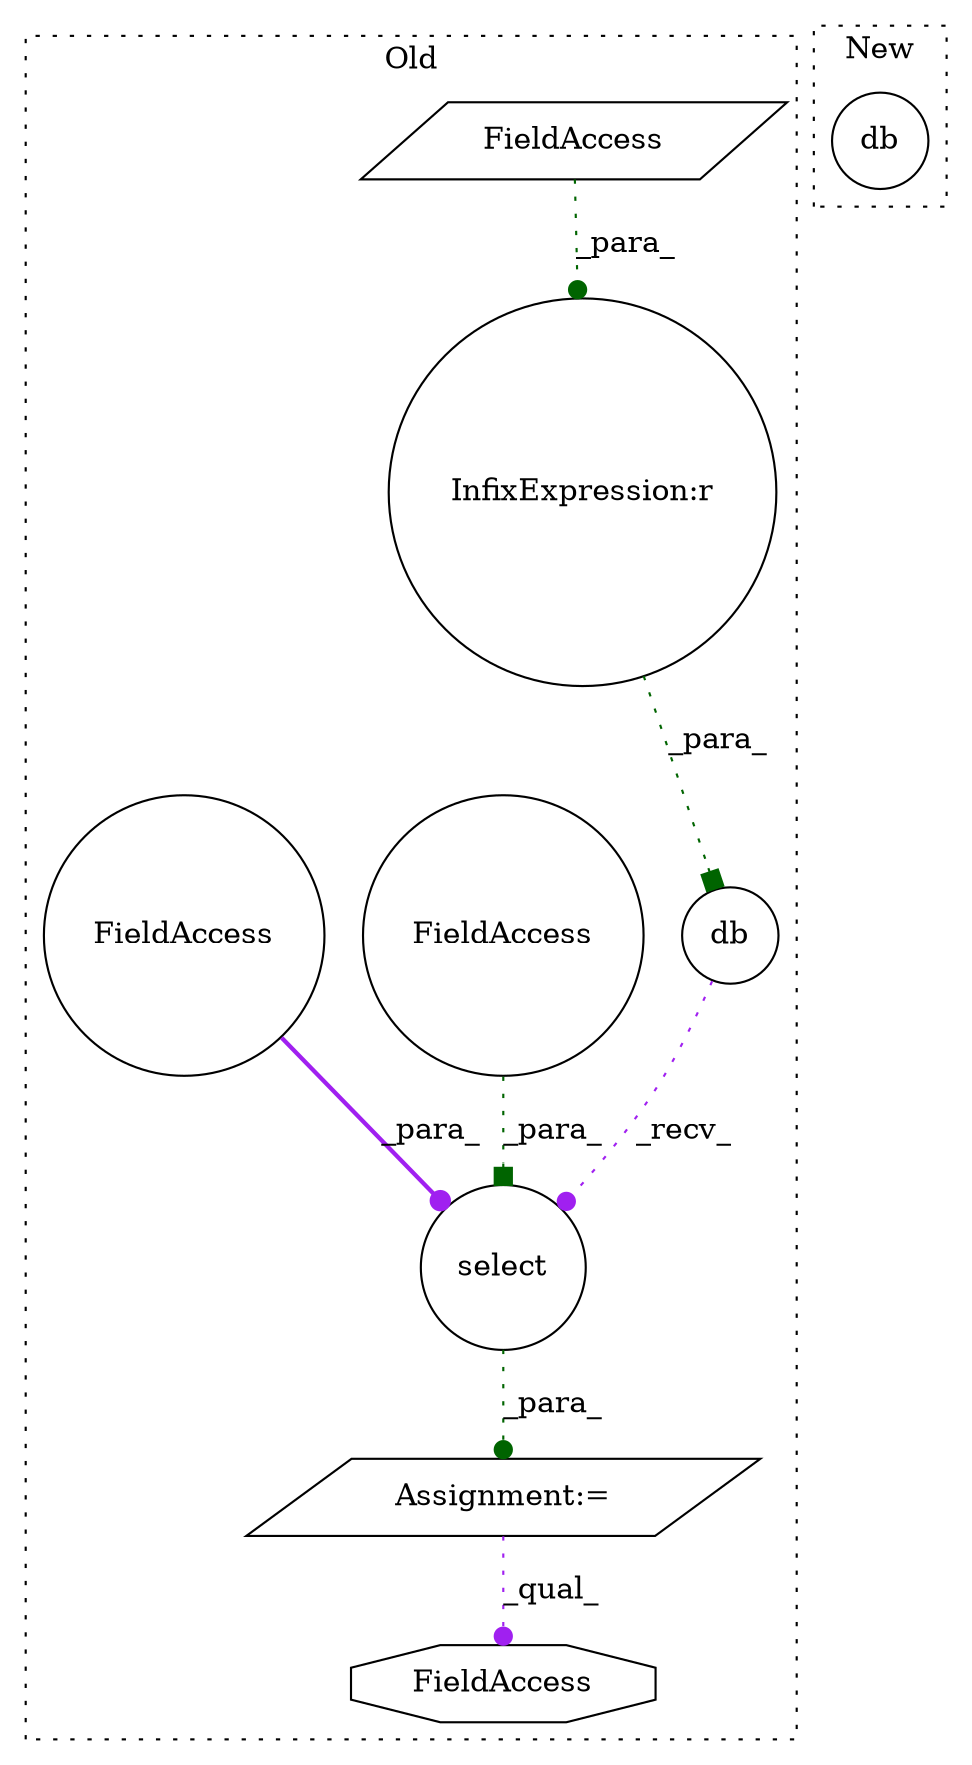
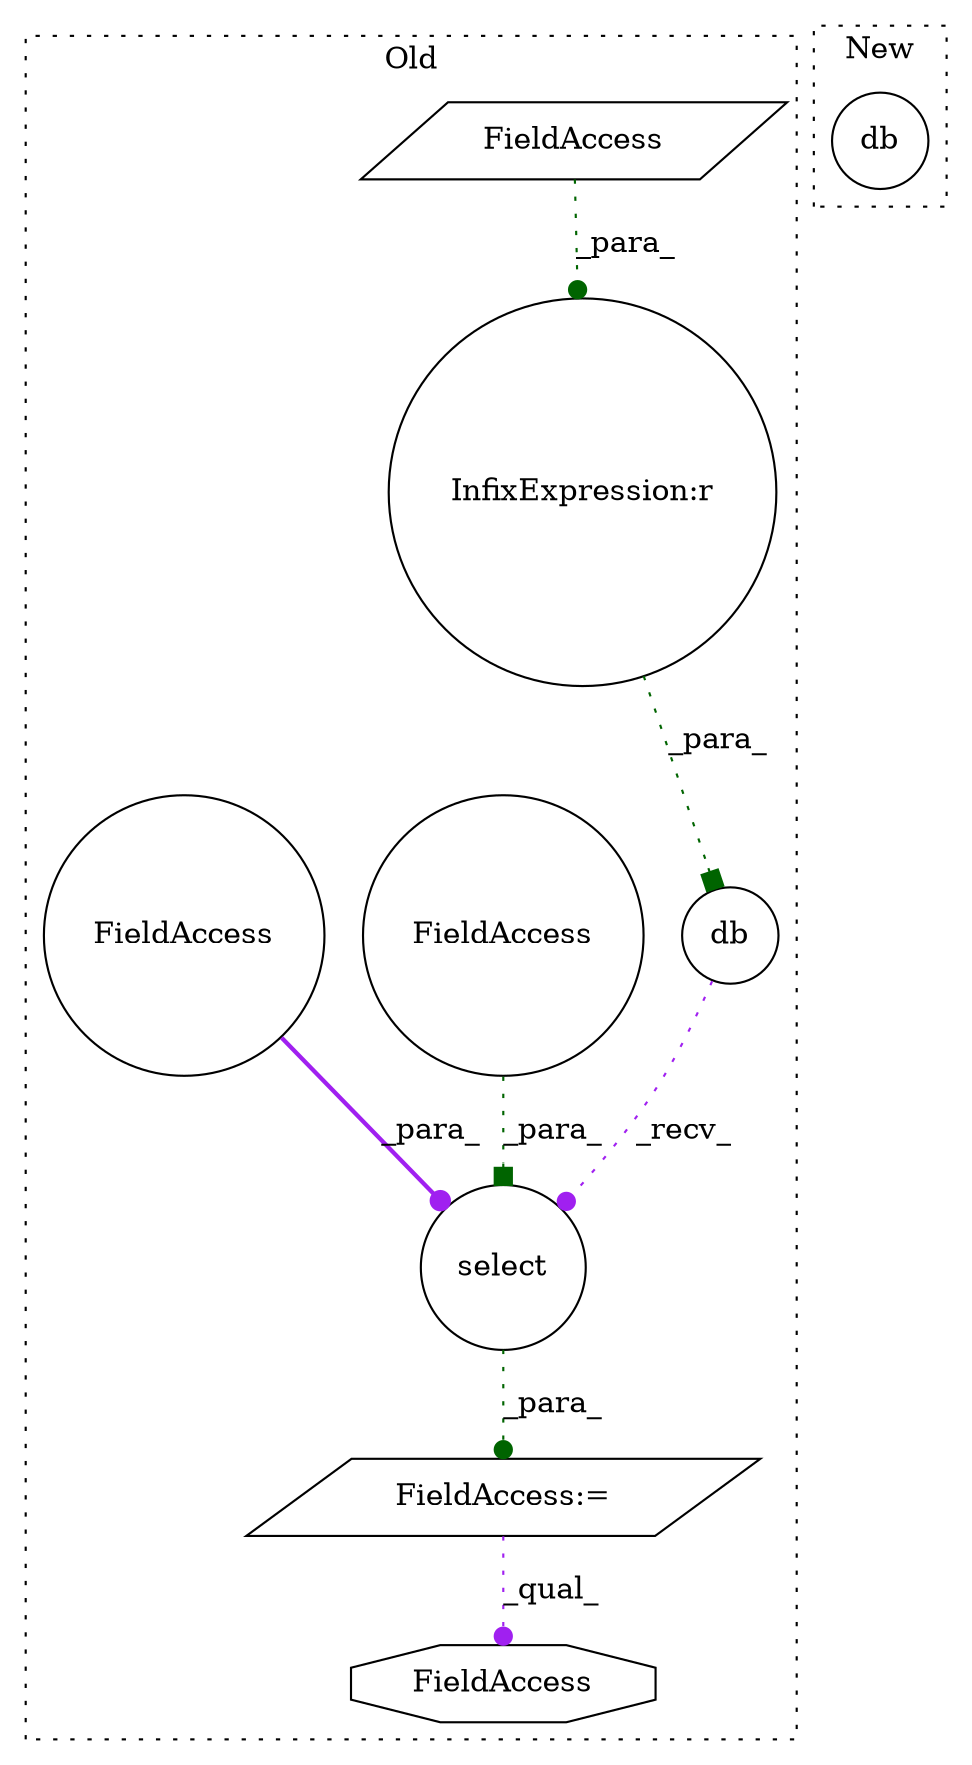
node "Assignment:=": label "Assignment:=" -> "FieldAccess:="
